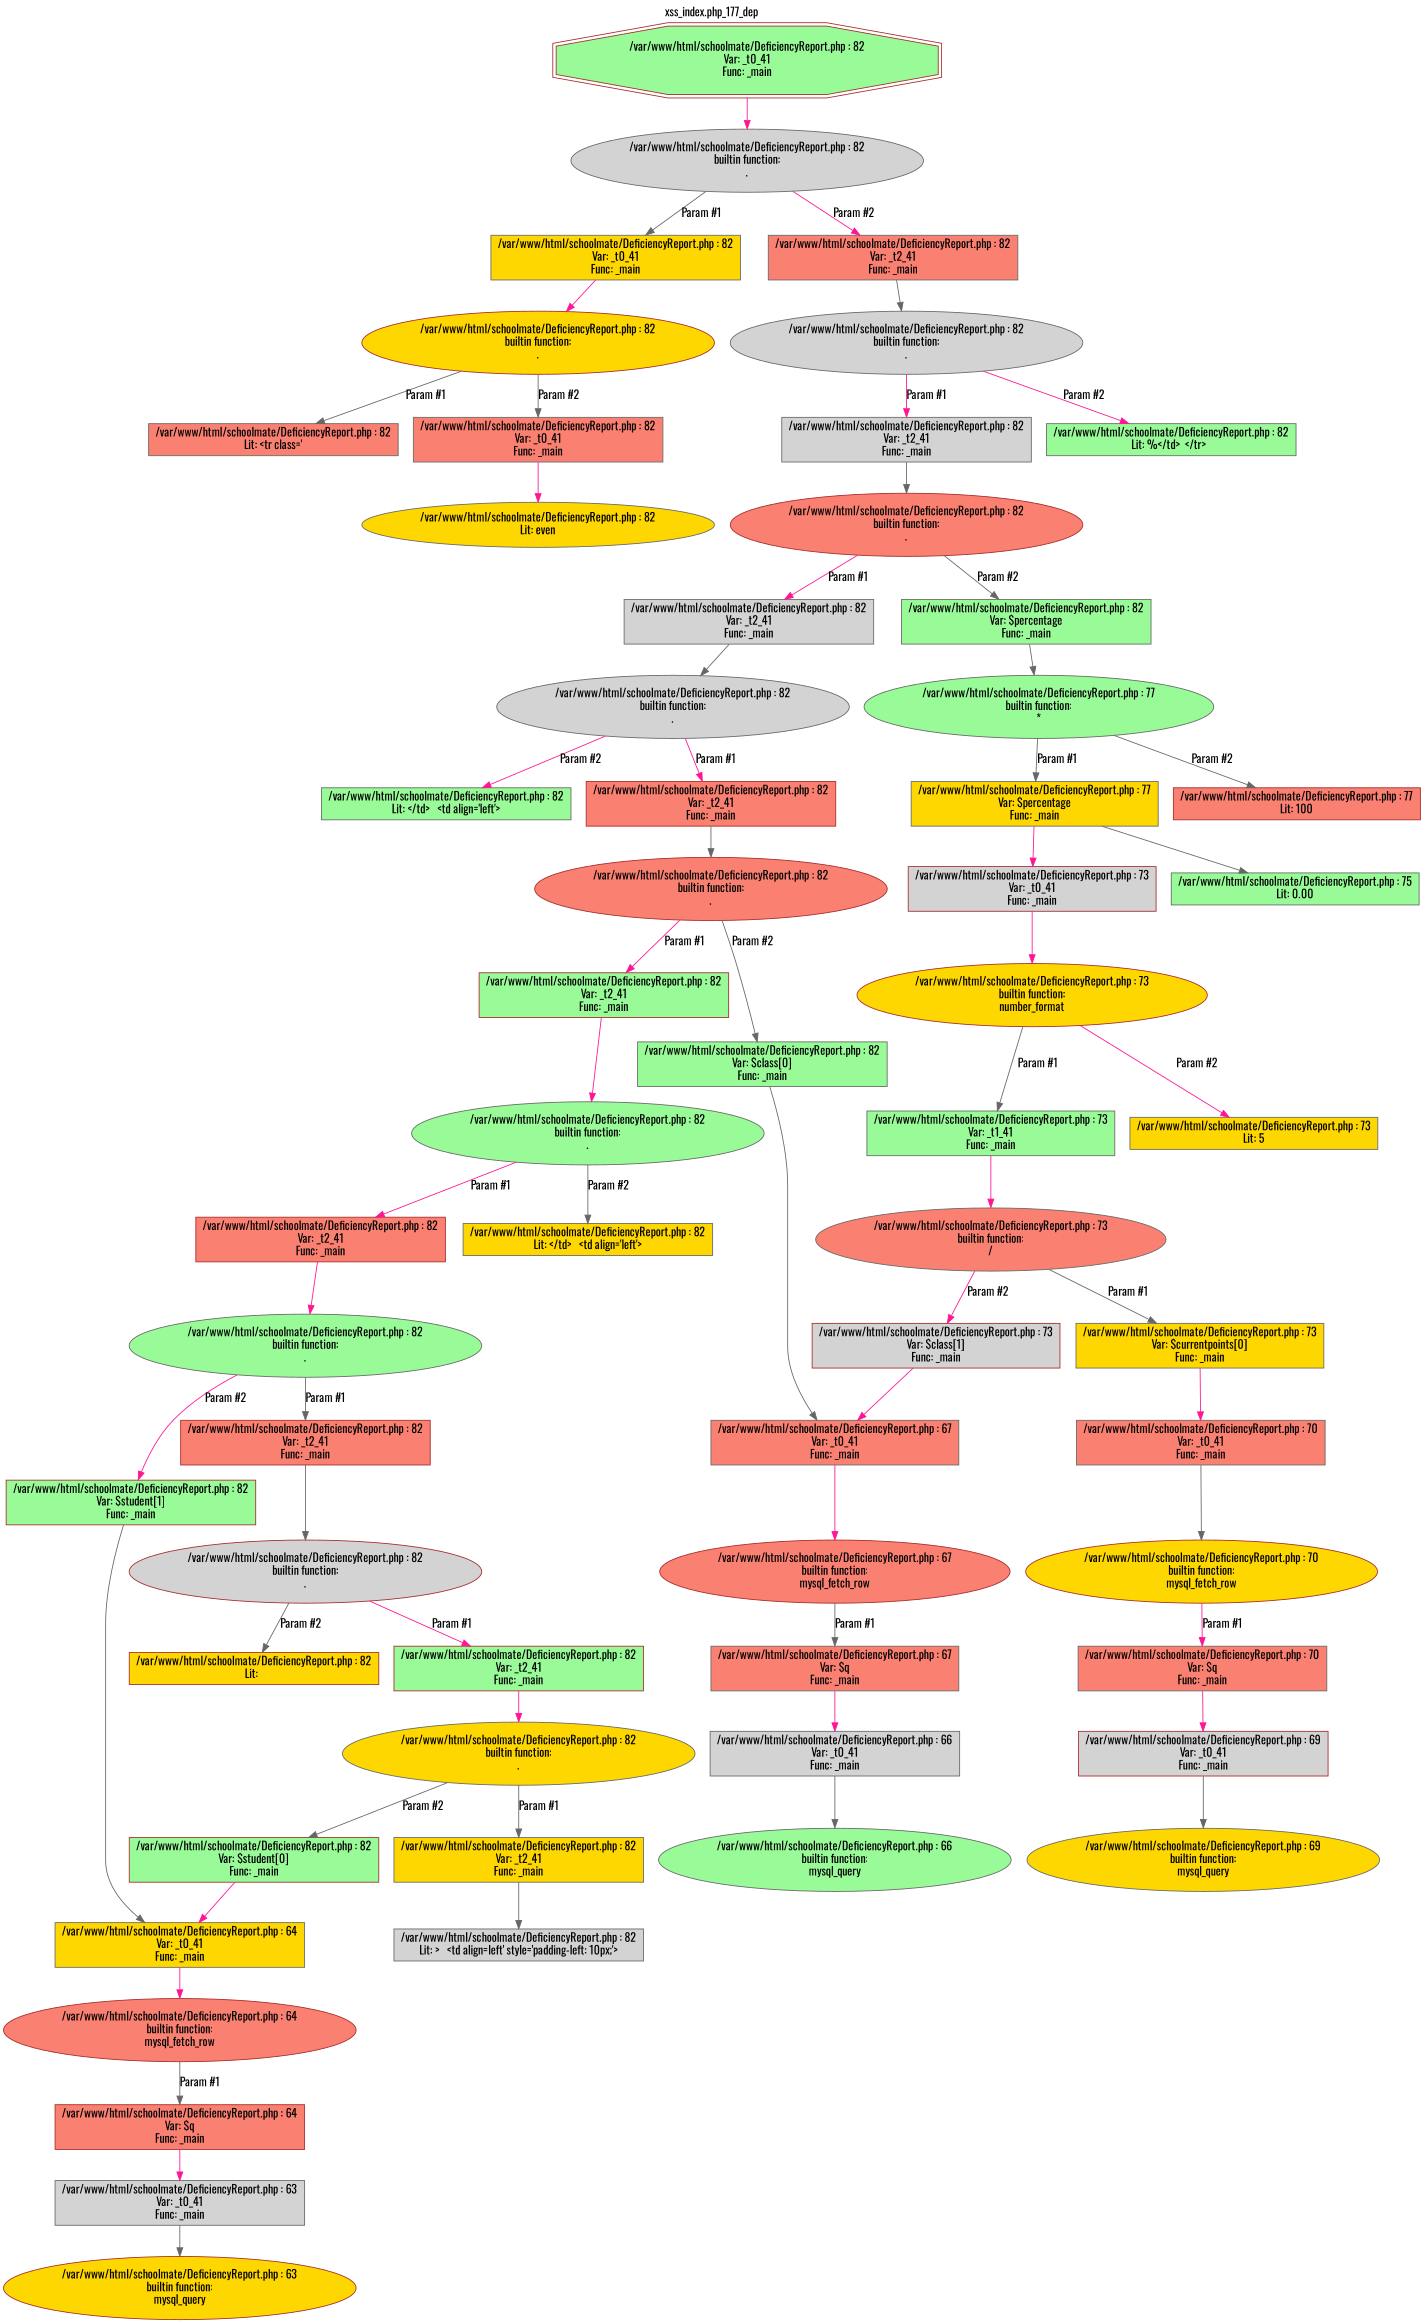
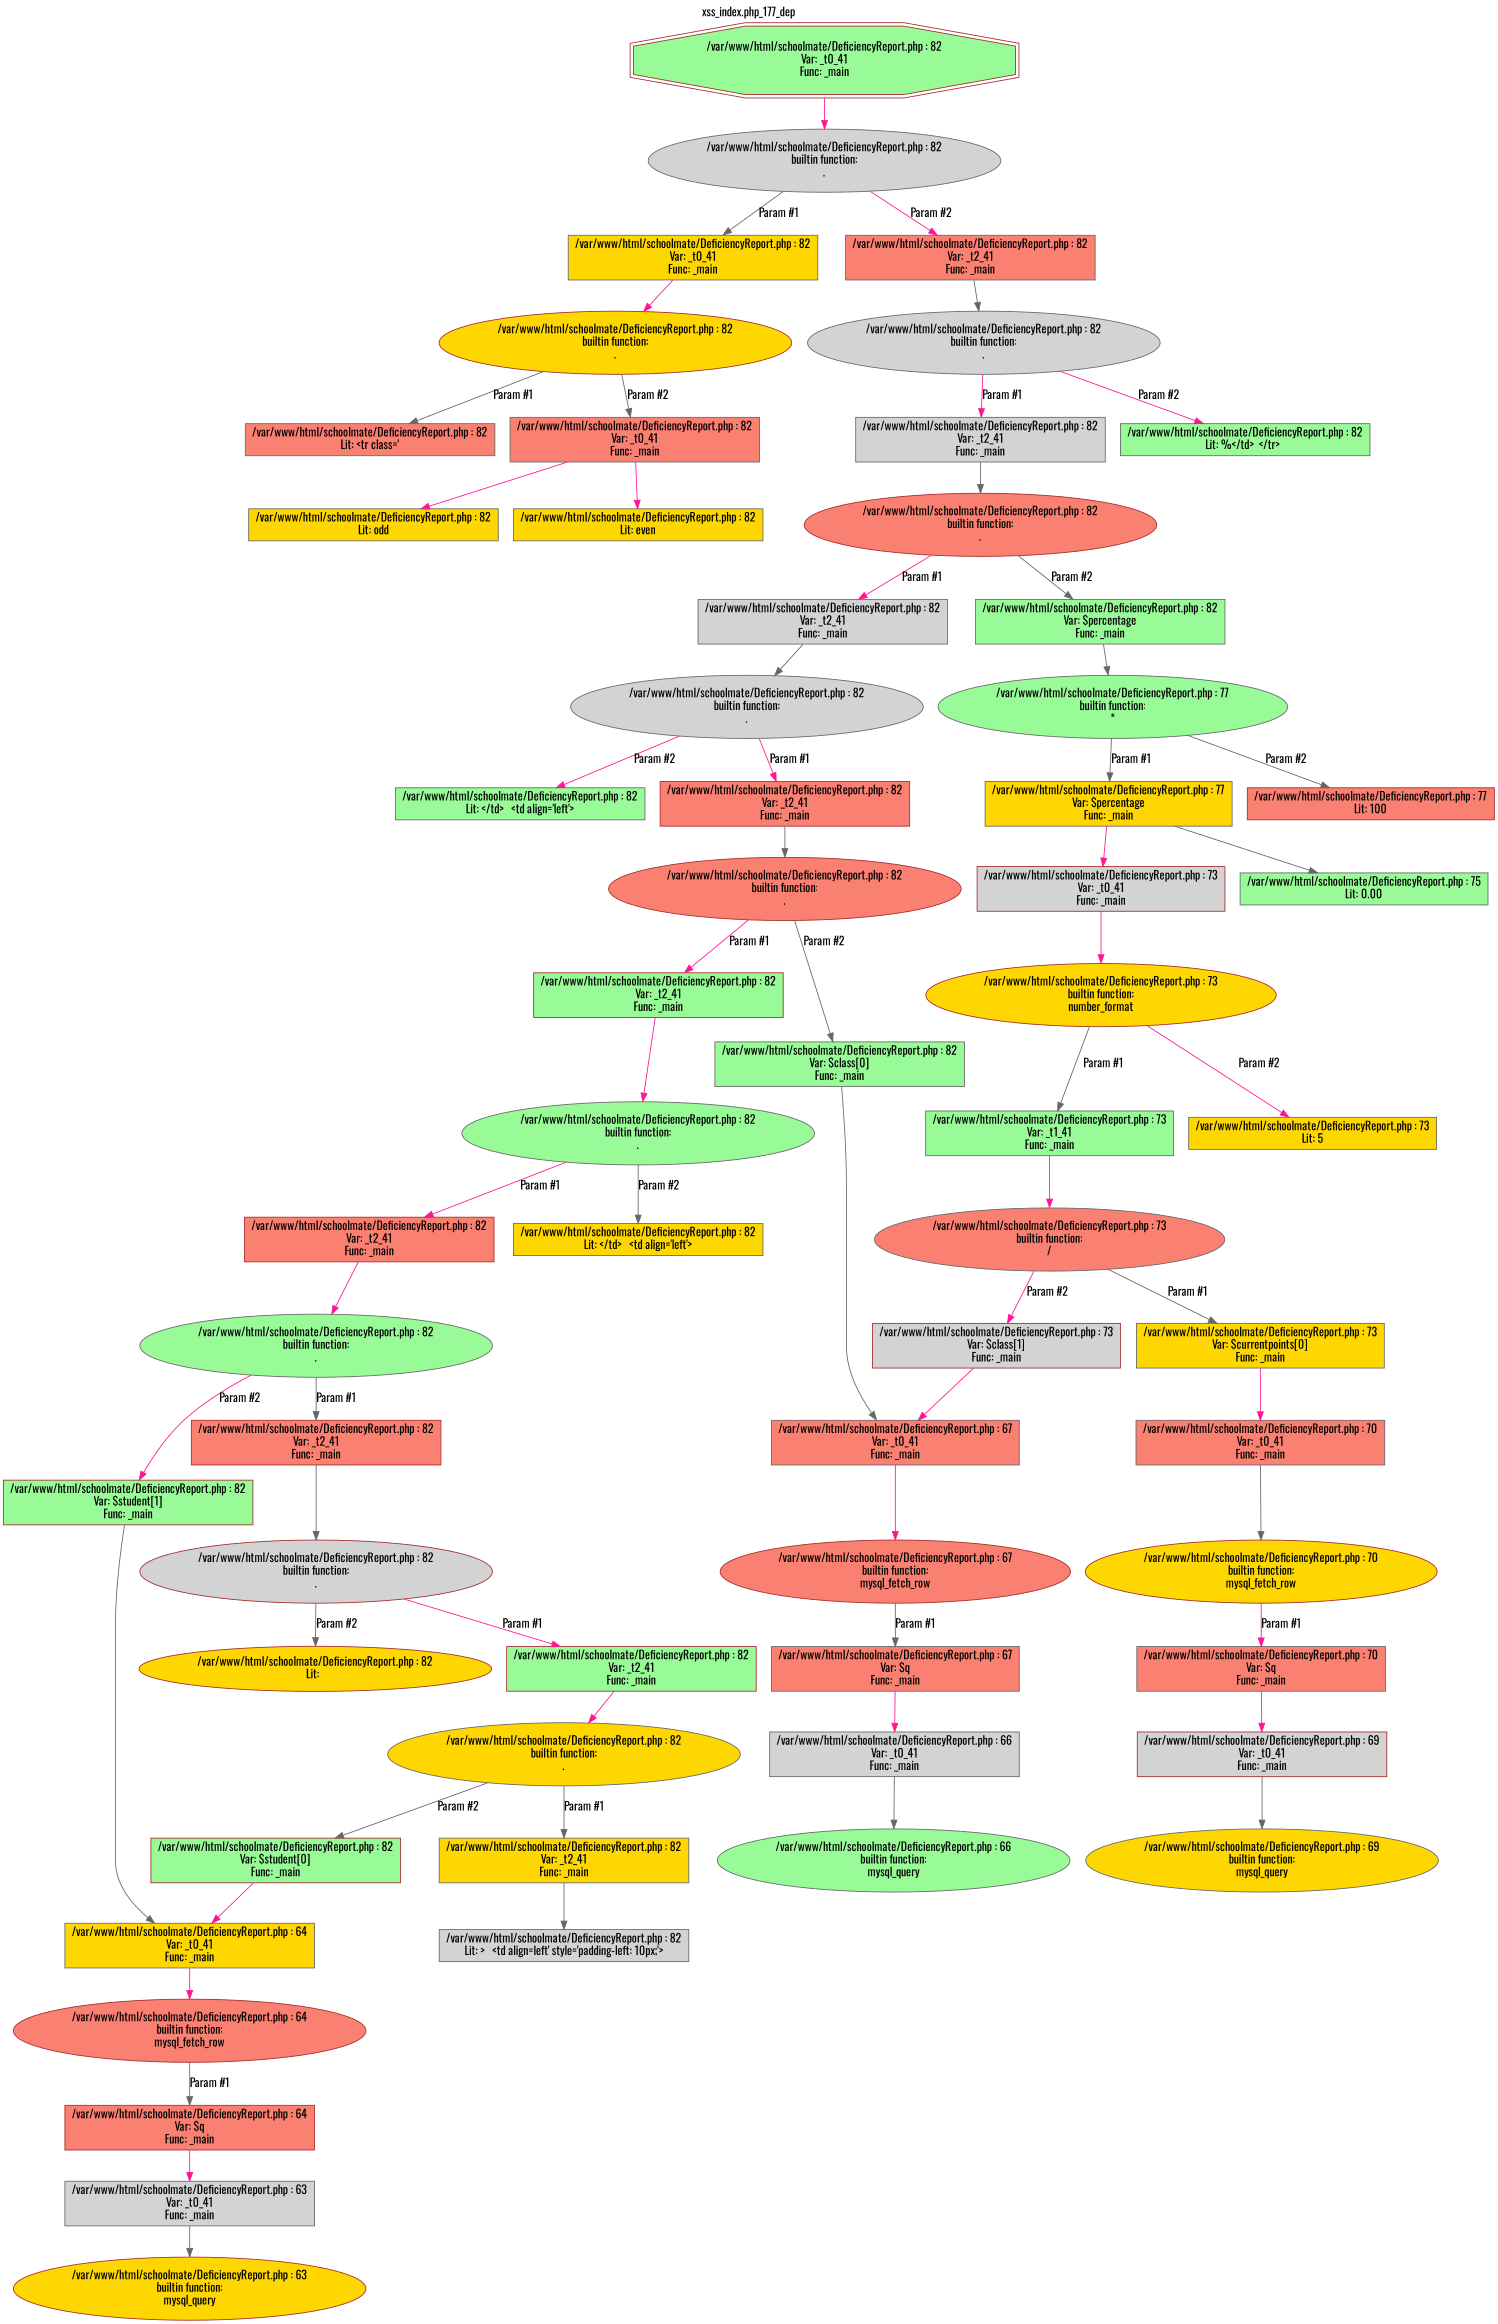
node "/var/www/html/schoolmate/DeficiencyReport.php : 82 Lit: odd": added
node "/var/www/html/schoolmate/DeficiencyReport.php : 82 Lit: even": shape ellipse -> box
node "/var/www/html/schoolmate/DeficiencyReport.php : 82 Lit:": shape box -> ellipse
